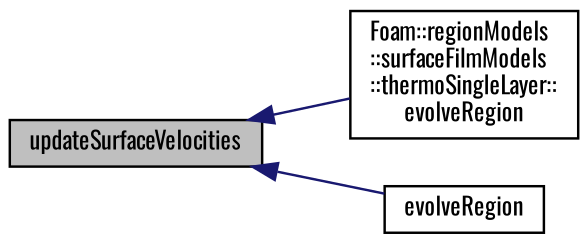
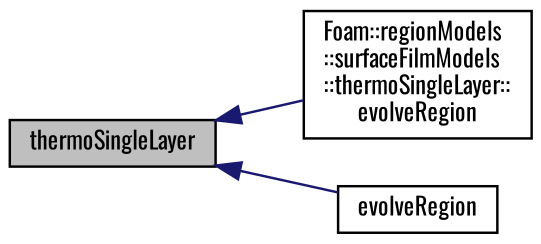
node "updateSurfaceVelocities": label "updateSurfaceVelocities" -> "thermoSingleLayer"
